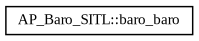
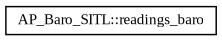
node "AP_Baro_SITL::baro_baro": label "AP_Baro_SITL::baro_baro" -> "AP_Baro_SITL::readings_baro"
